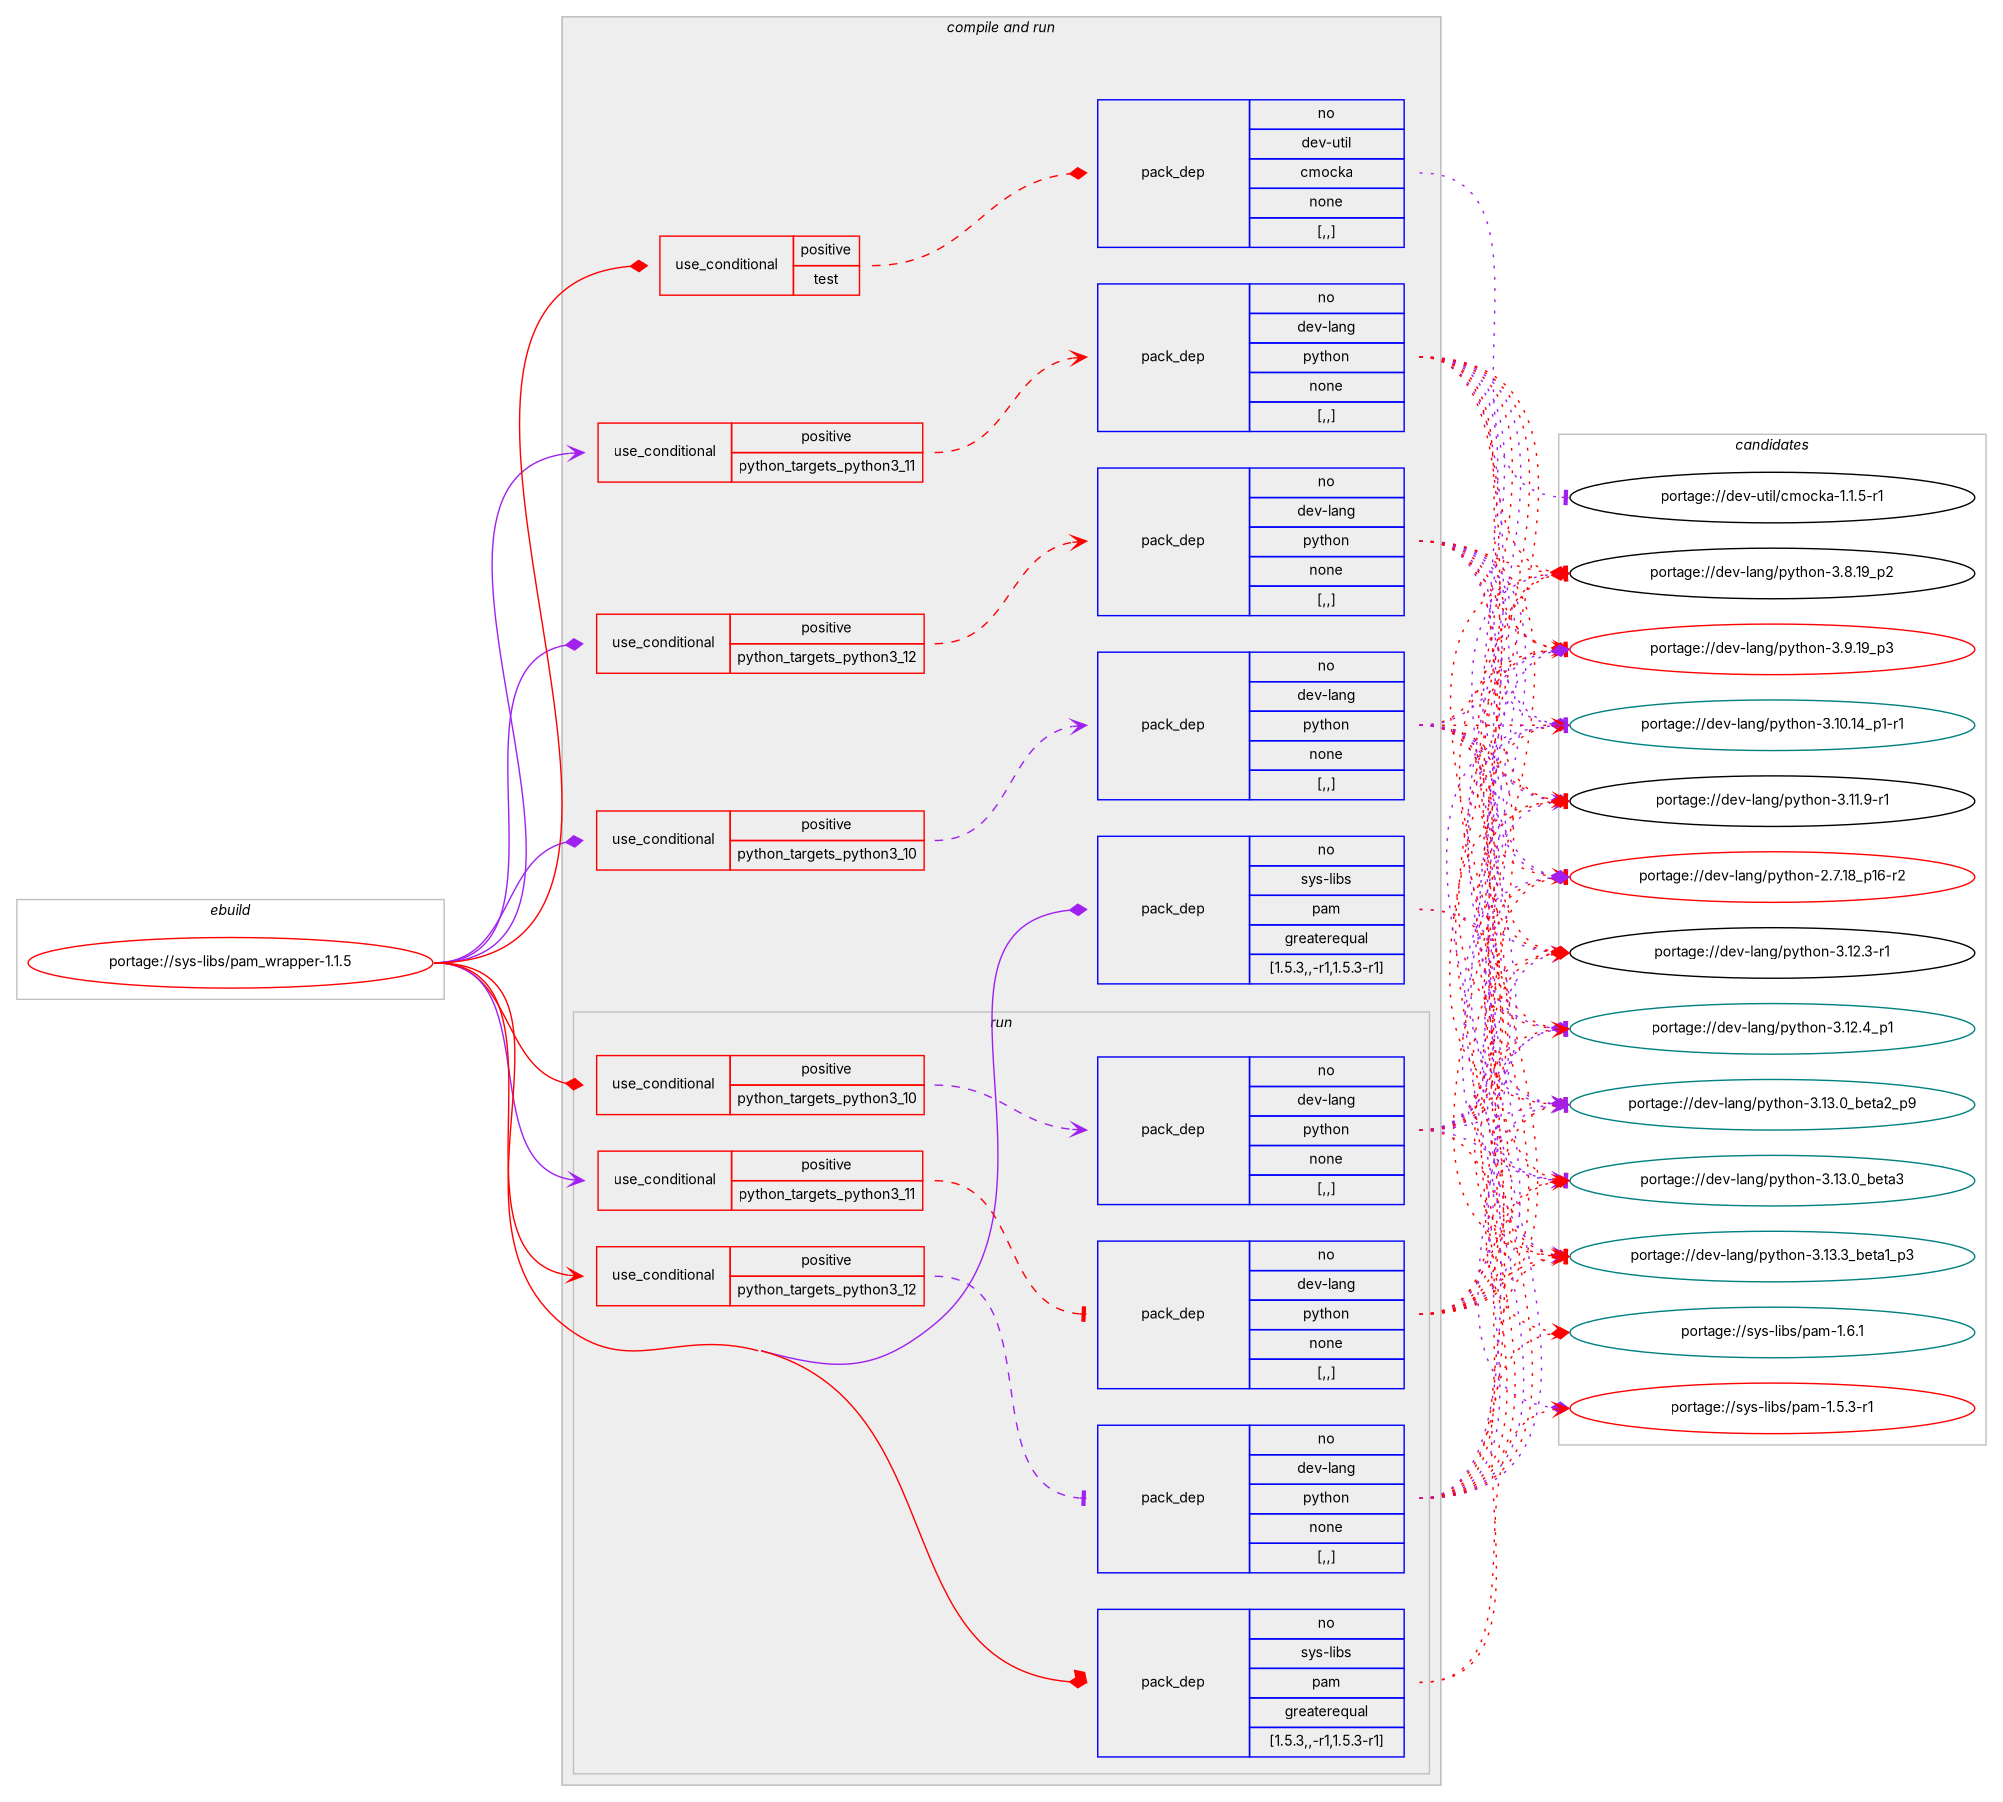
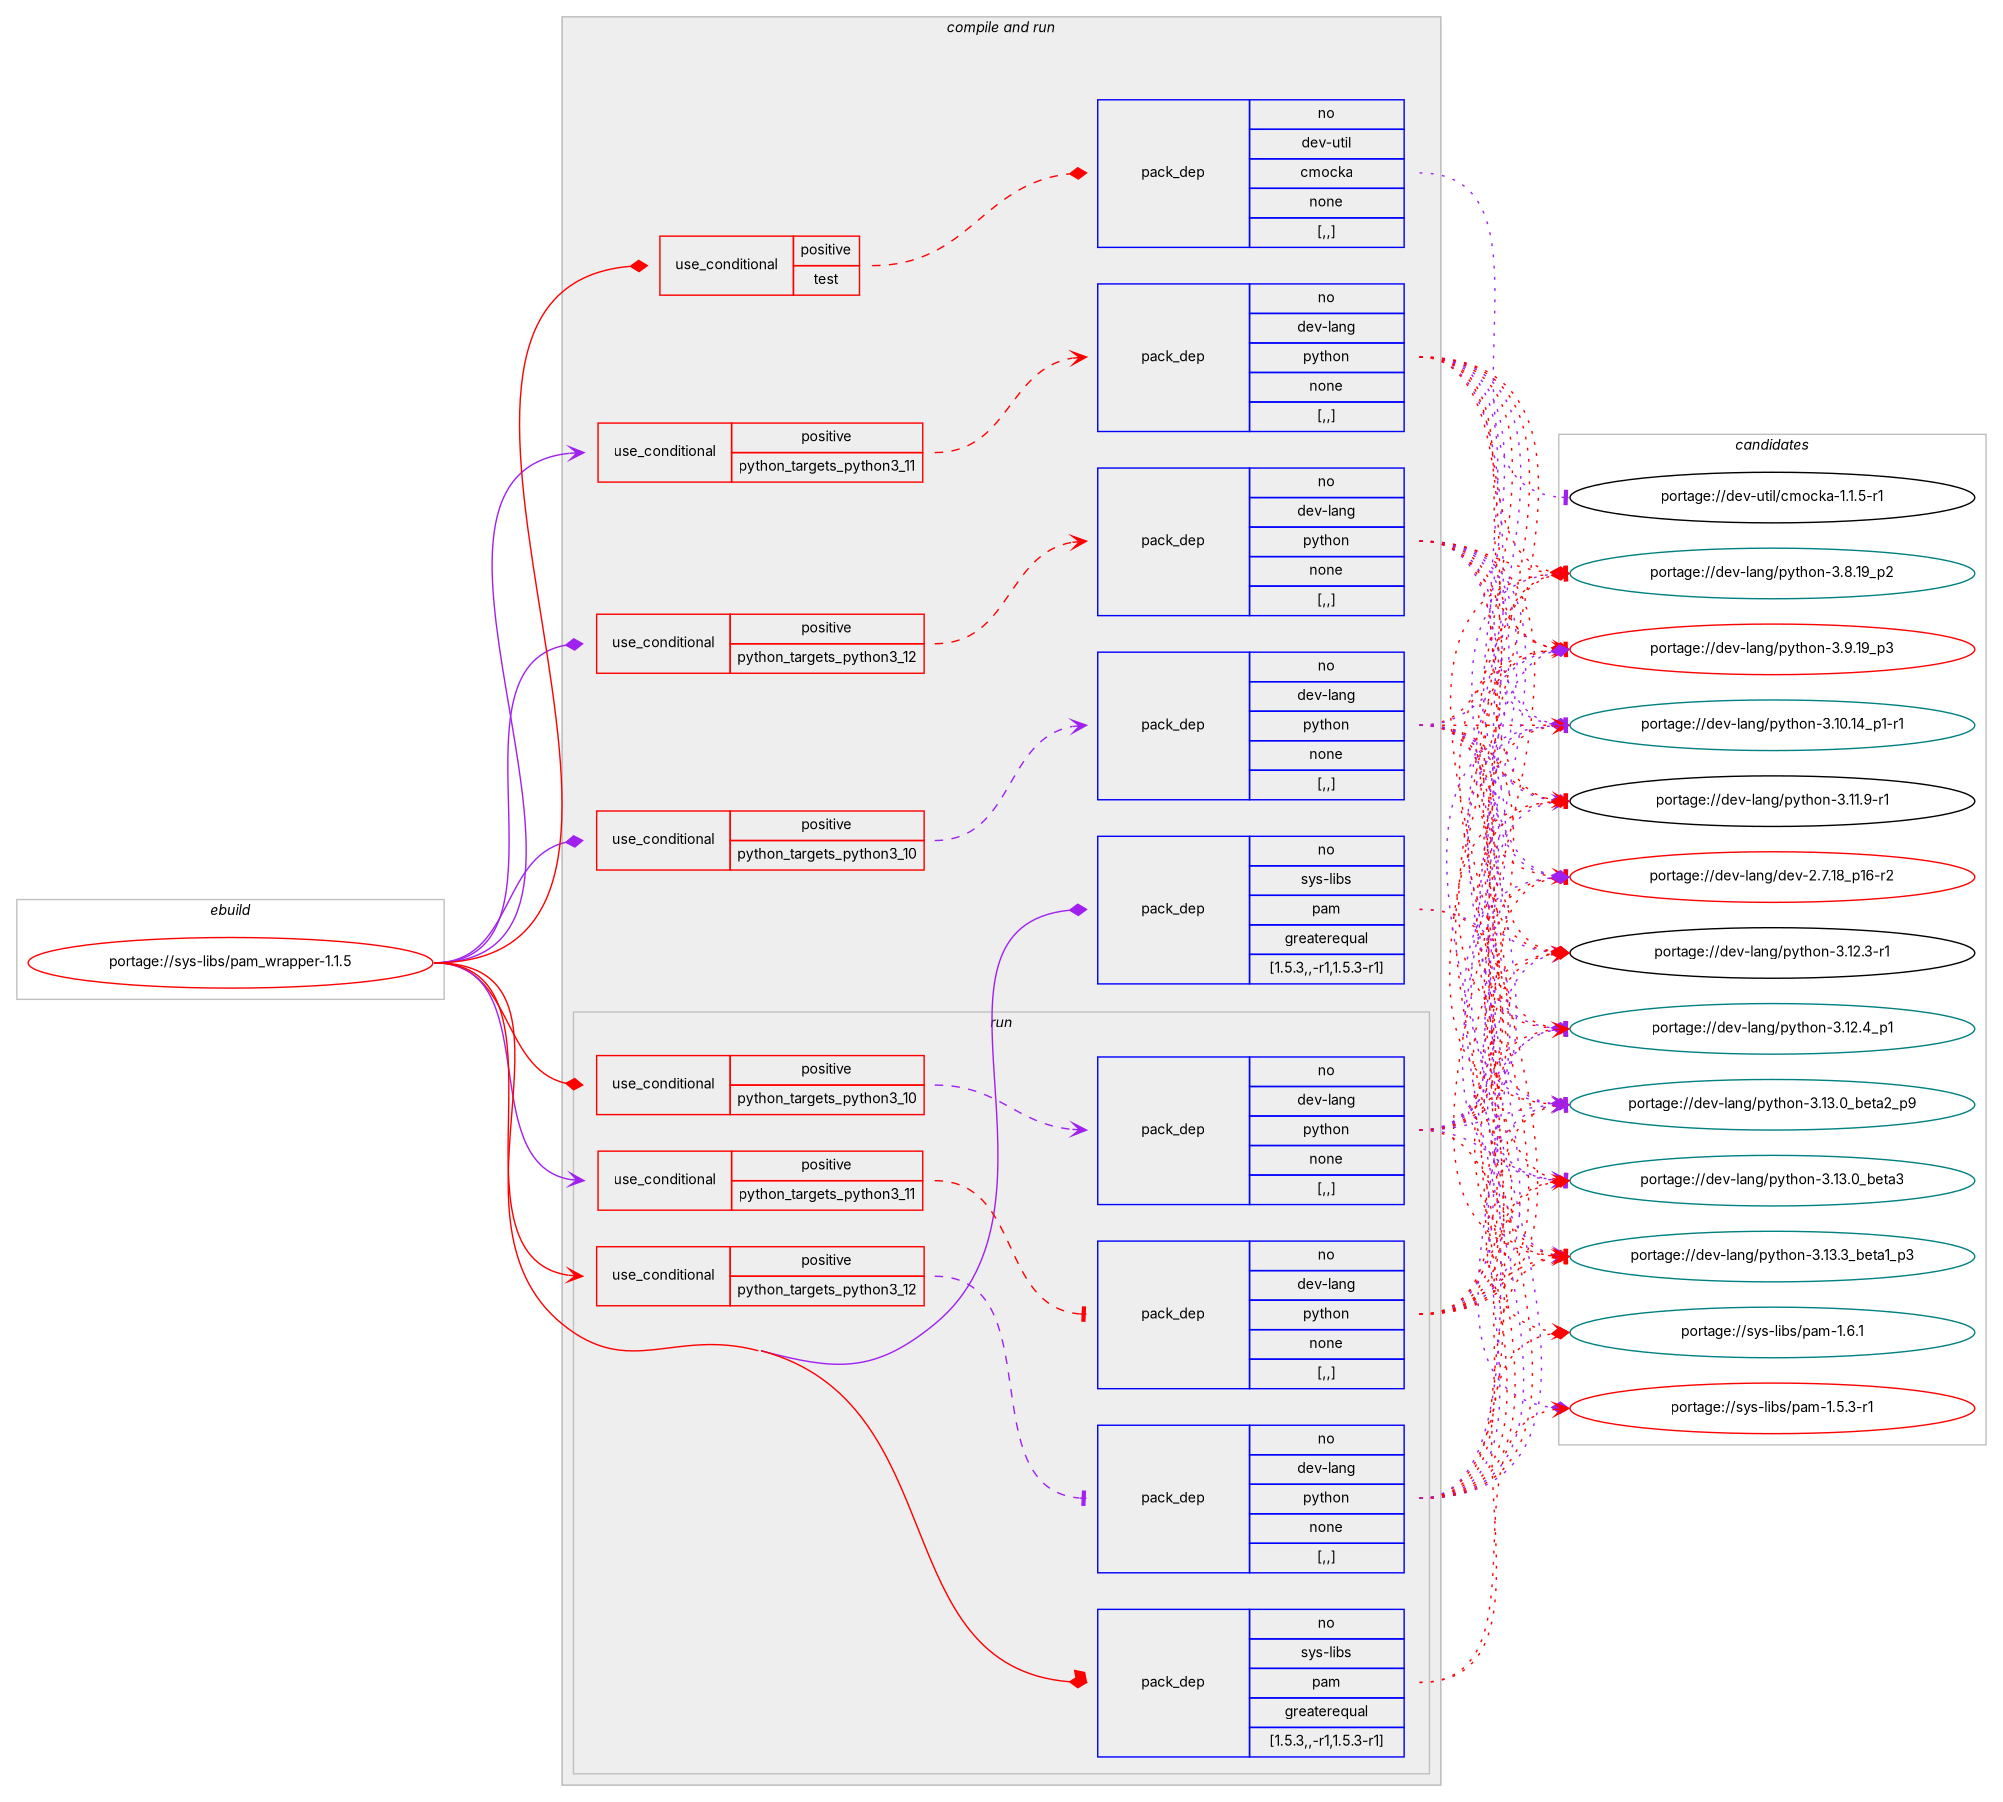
node "portage://dev-lang/python-3.8.19_p2": color black -> teal
node "portage://dev-lang/python-2.7.18_p16-r2": label "portage://dev-lang/python-2.7.18_p16-r2" -> "portage://dev-lang/dev-2.7.18_p16-r2"
